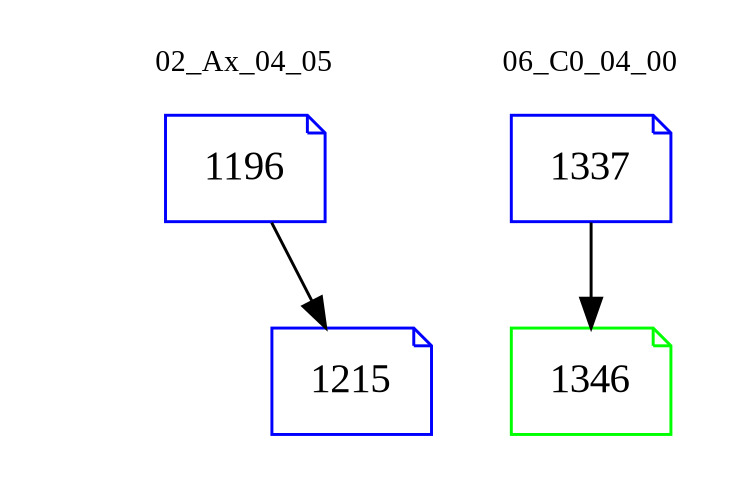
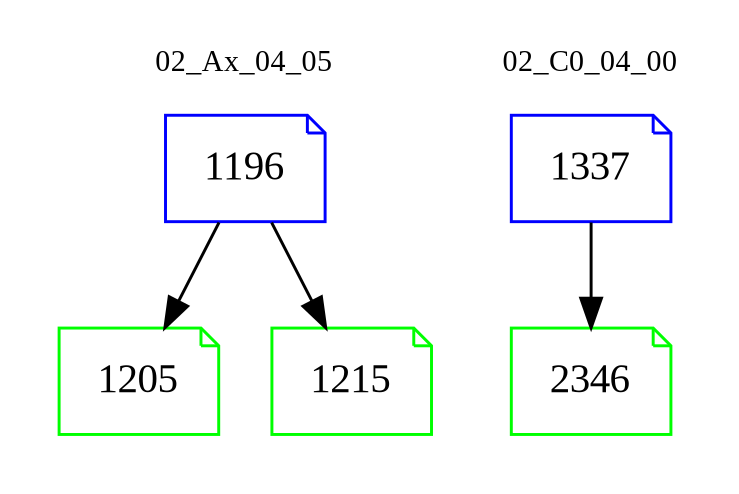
cluster "06_C0_04_00": label "06_C0_04_00" -> "02_C0_04_00"
node "1205": added
node "1215": color blue -> green
node "1346": label "1346" -> "2346"
